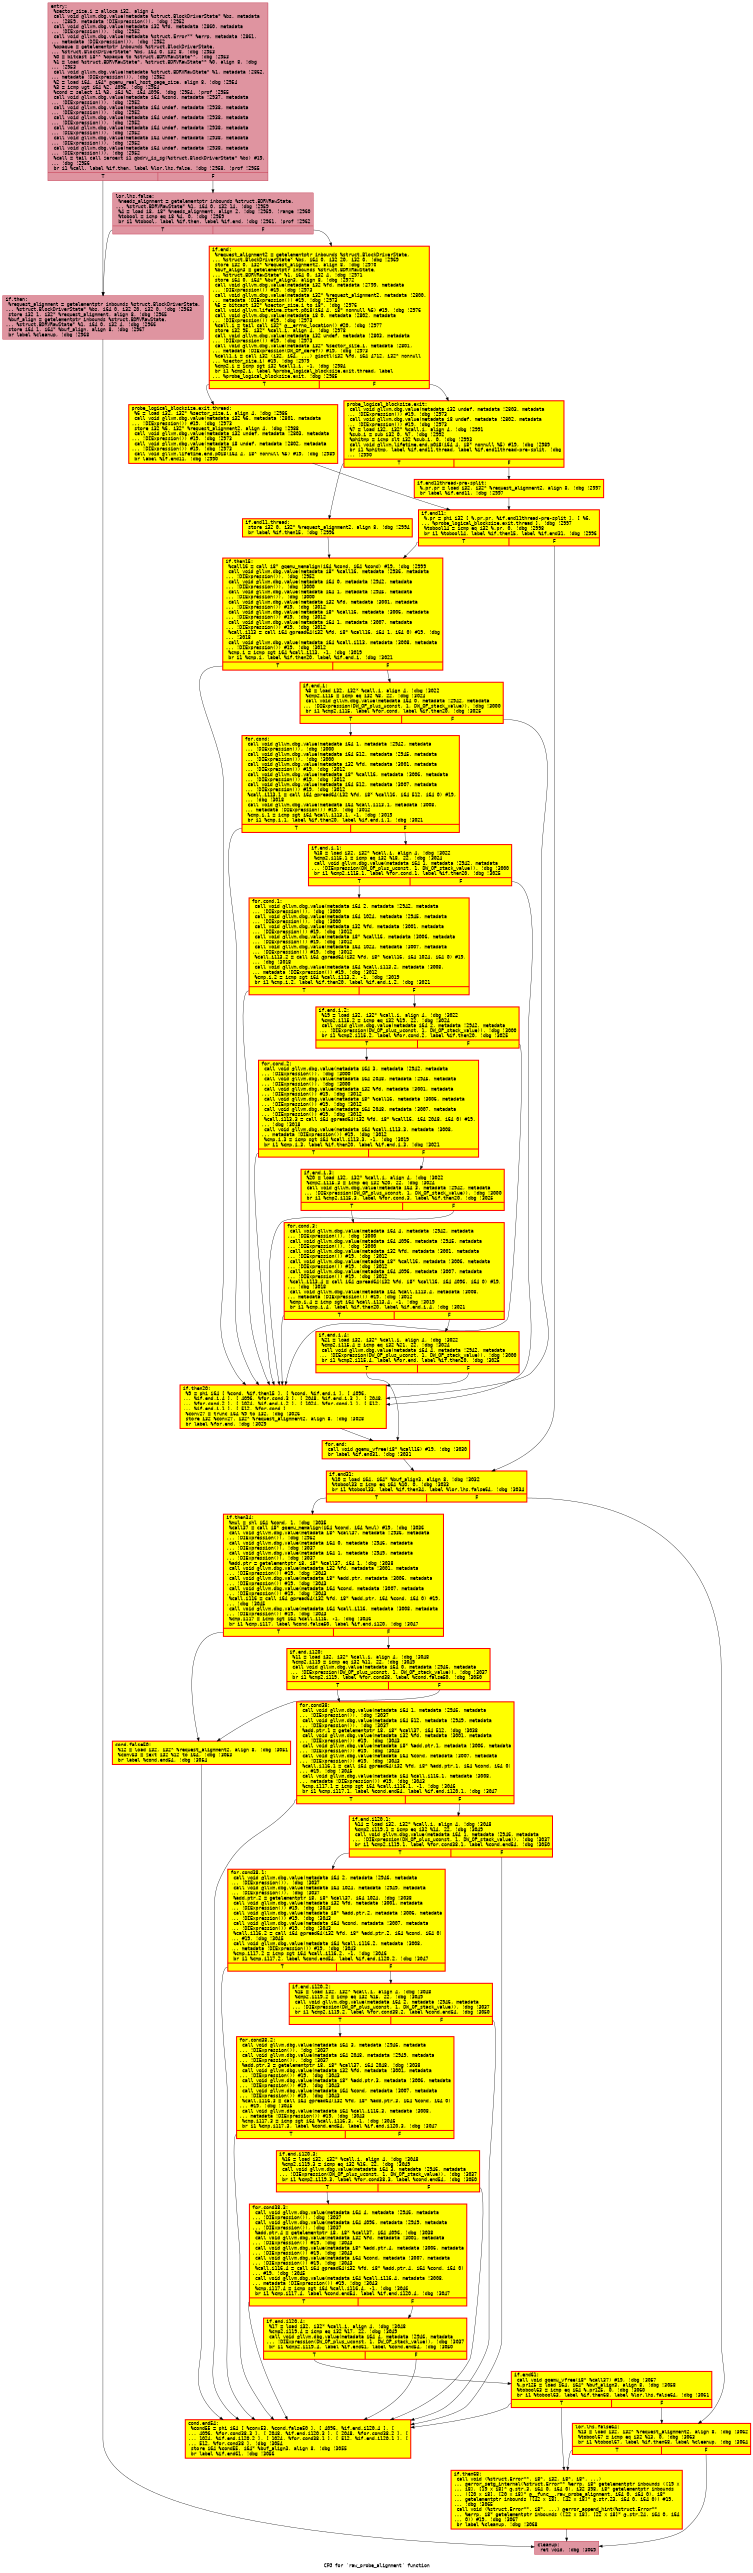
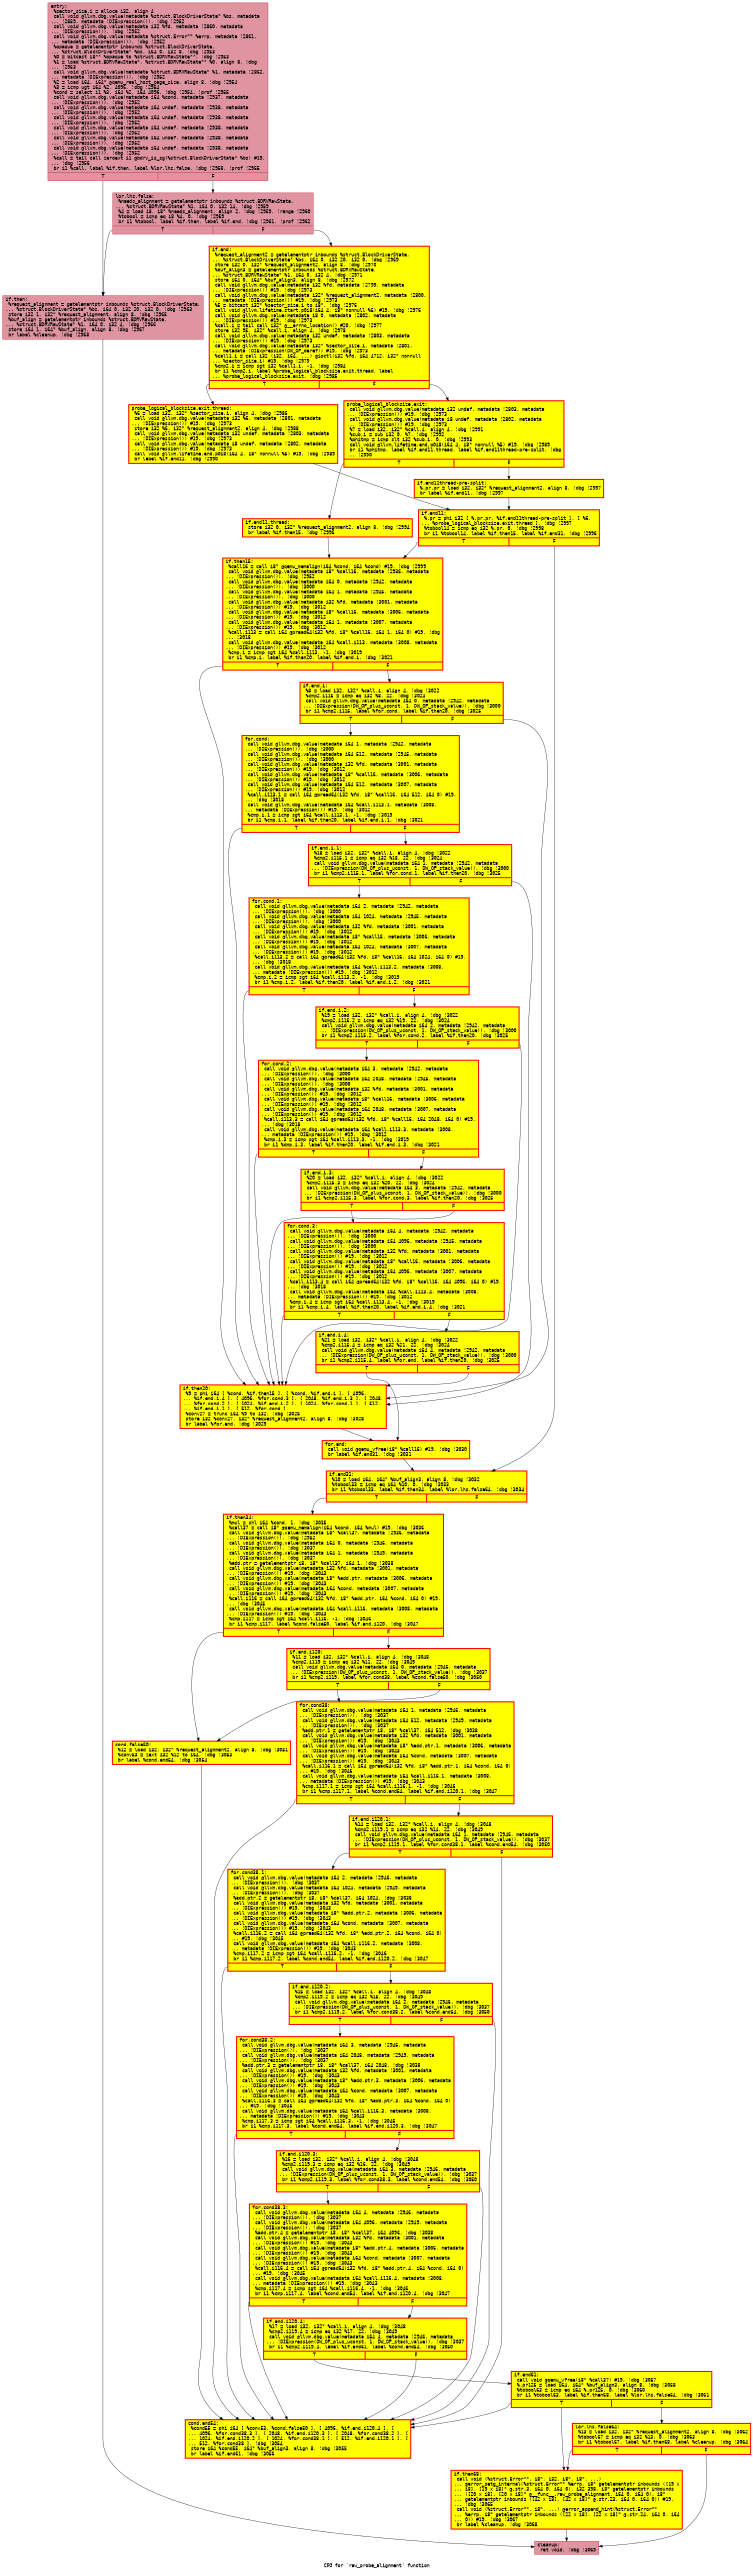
edge "if.end31:" -> "lor.lhs.false64:": removed
edge "for.cond38.2:" -> "if.end.i120.3:": added
